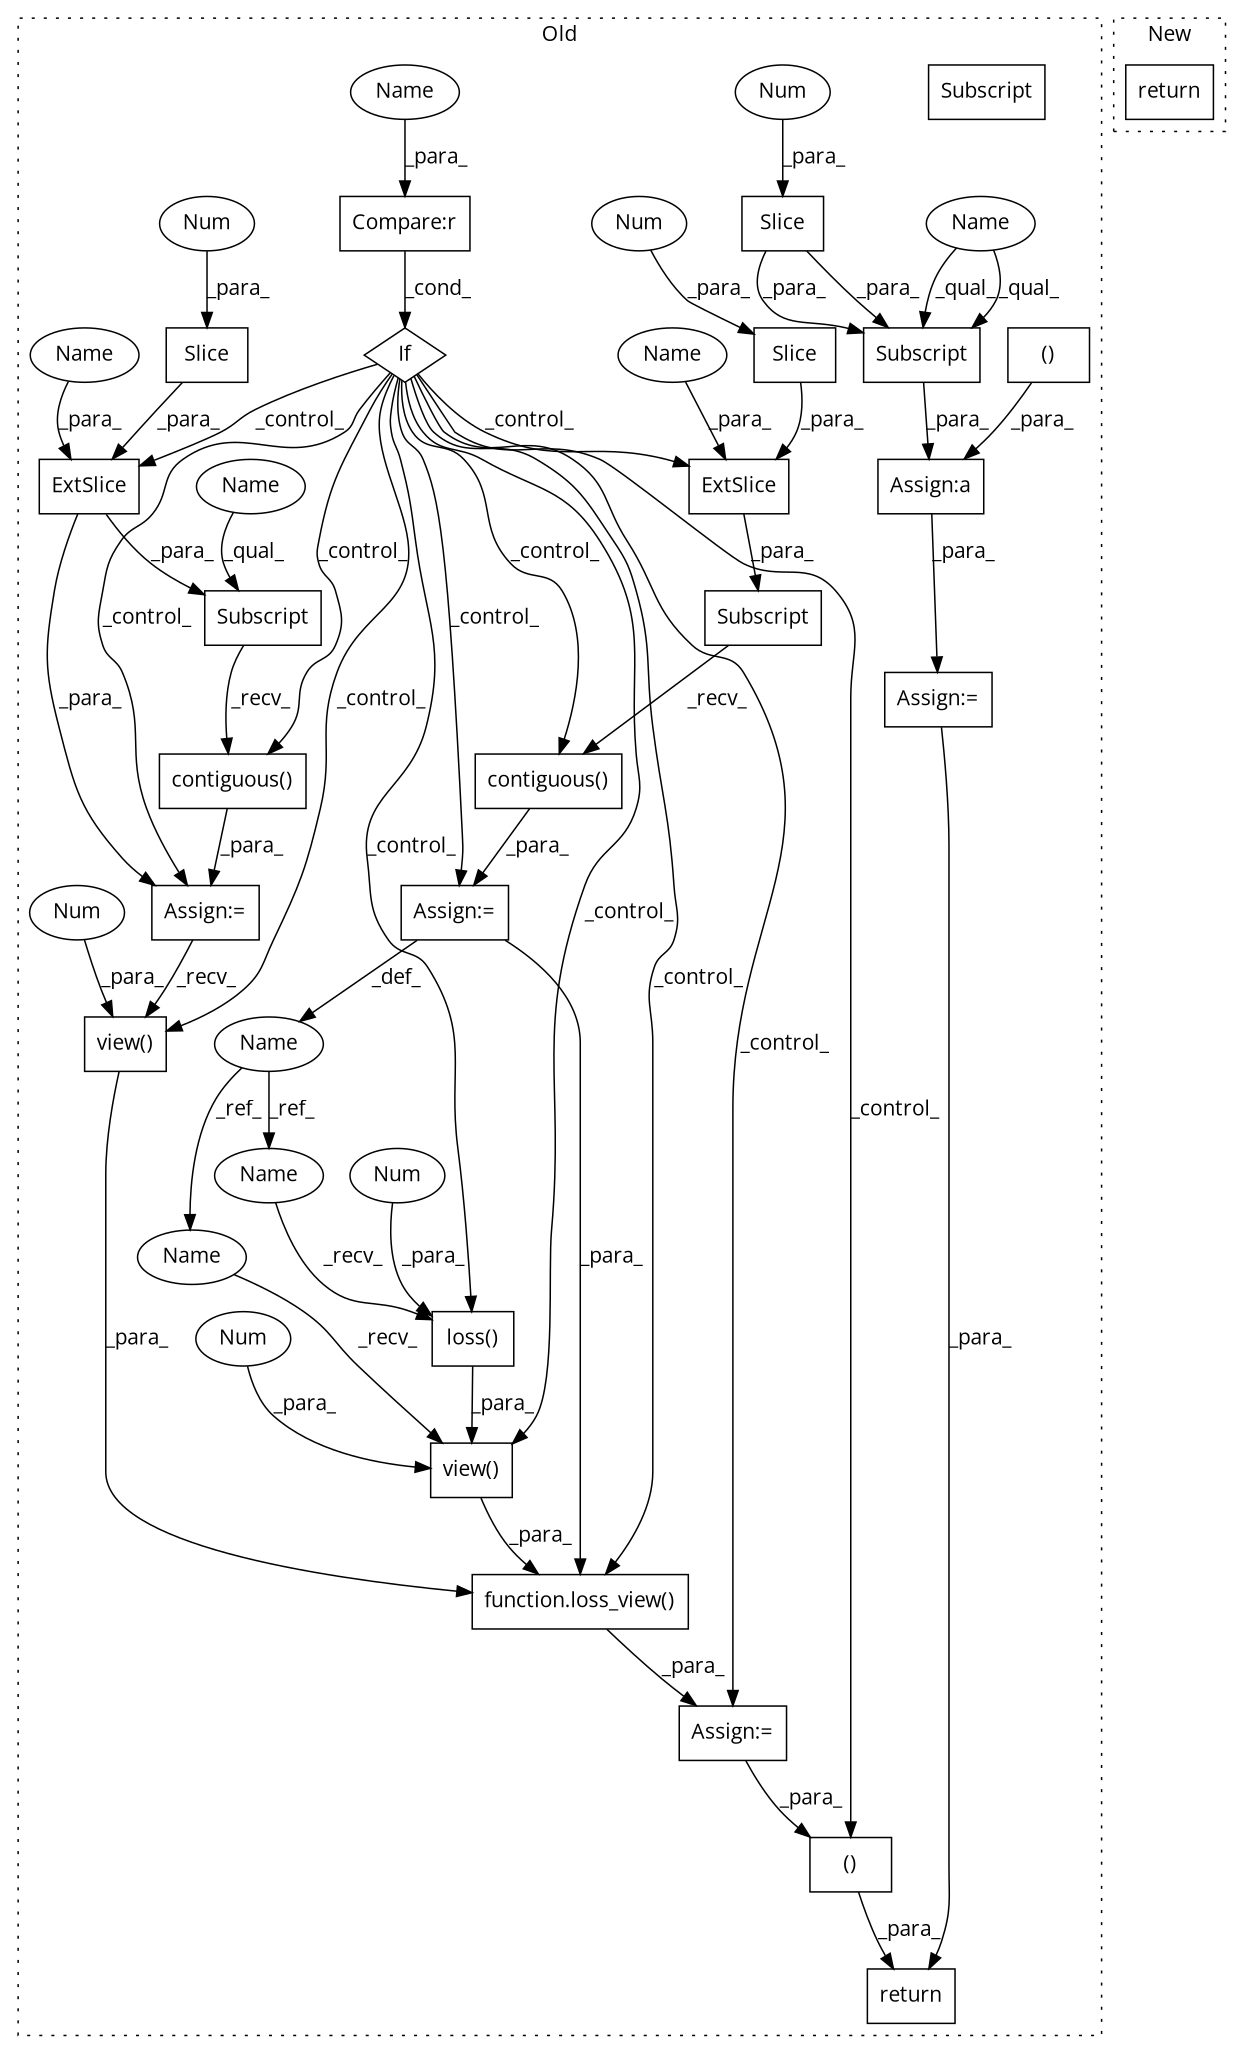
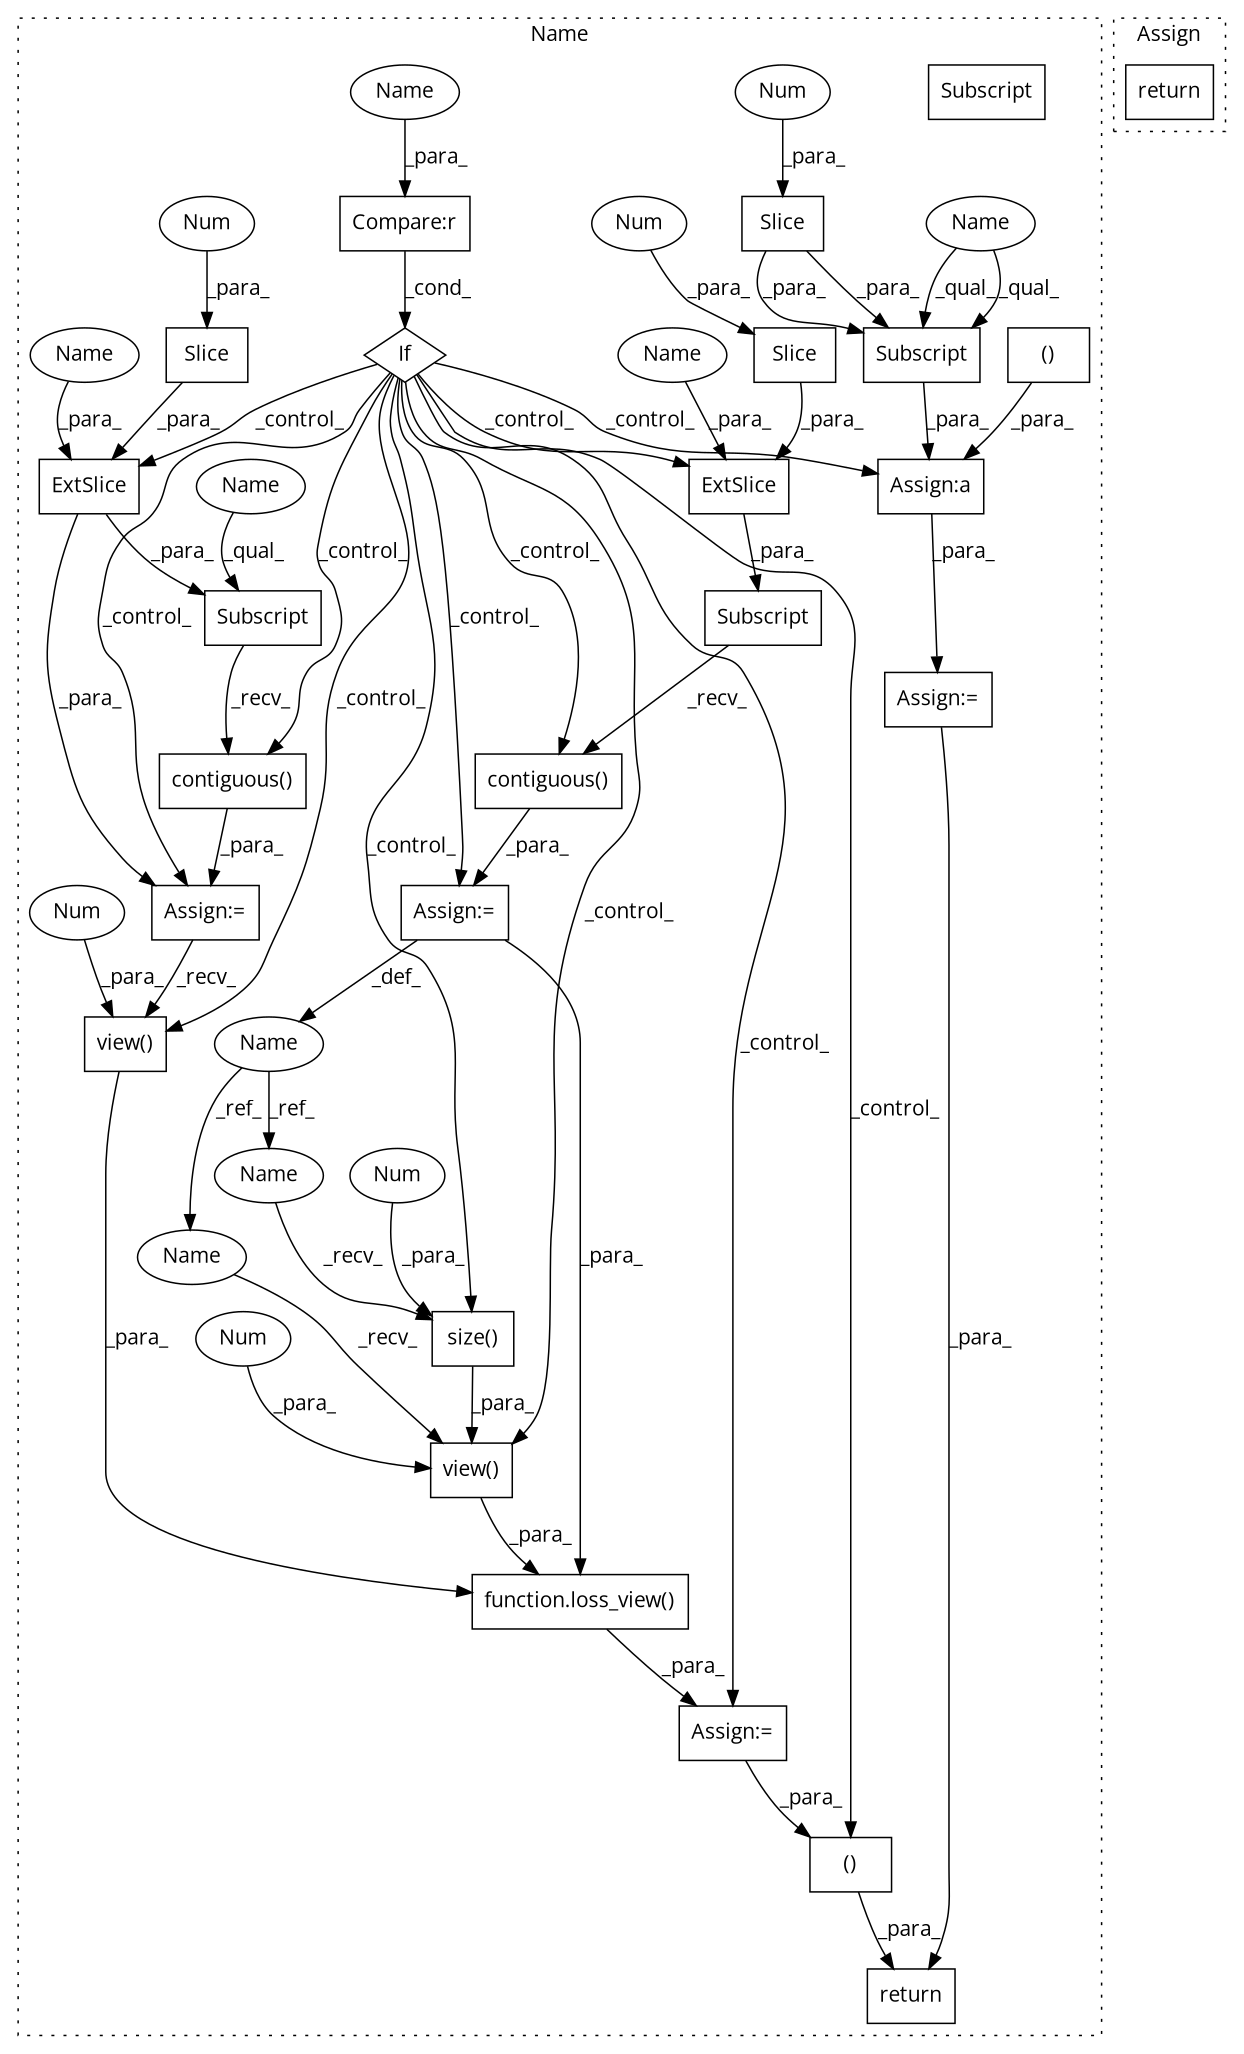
cluster "Old": label "Old" -> "Name"
cluster "New": label "New" -> "Assign"
edge "If" -> "function.loss_view()": now "If" -> "Assign:a"
node "loss()": label "loss()" -> "size()"
